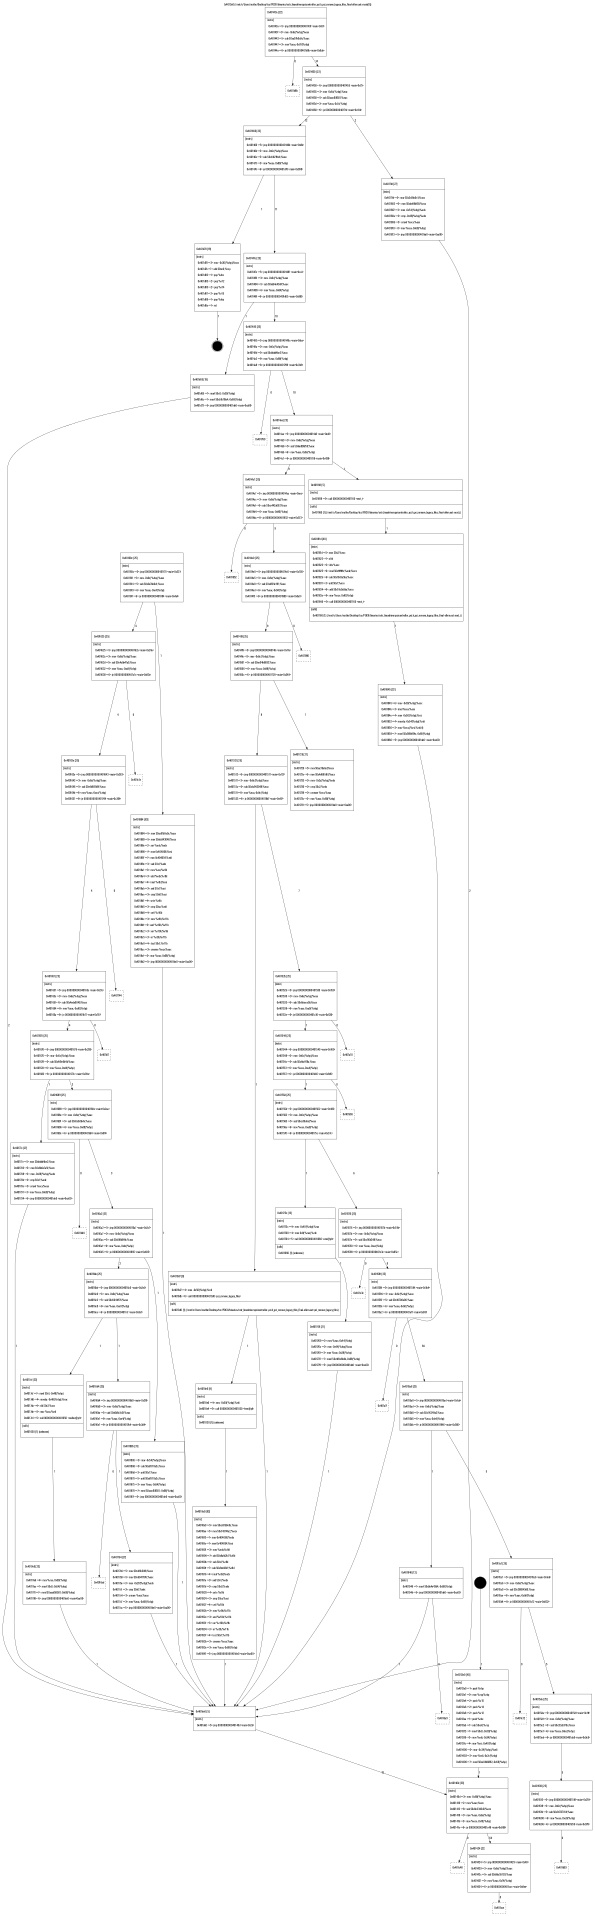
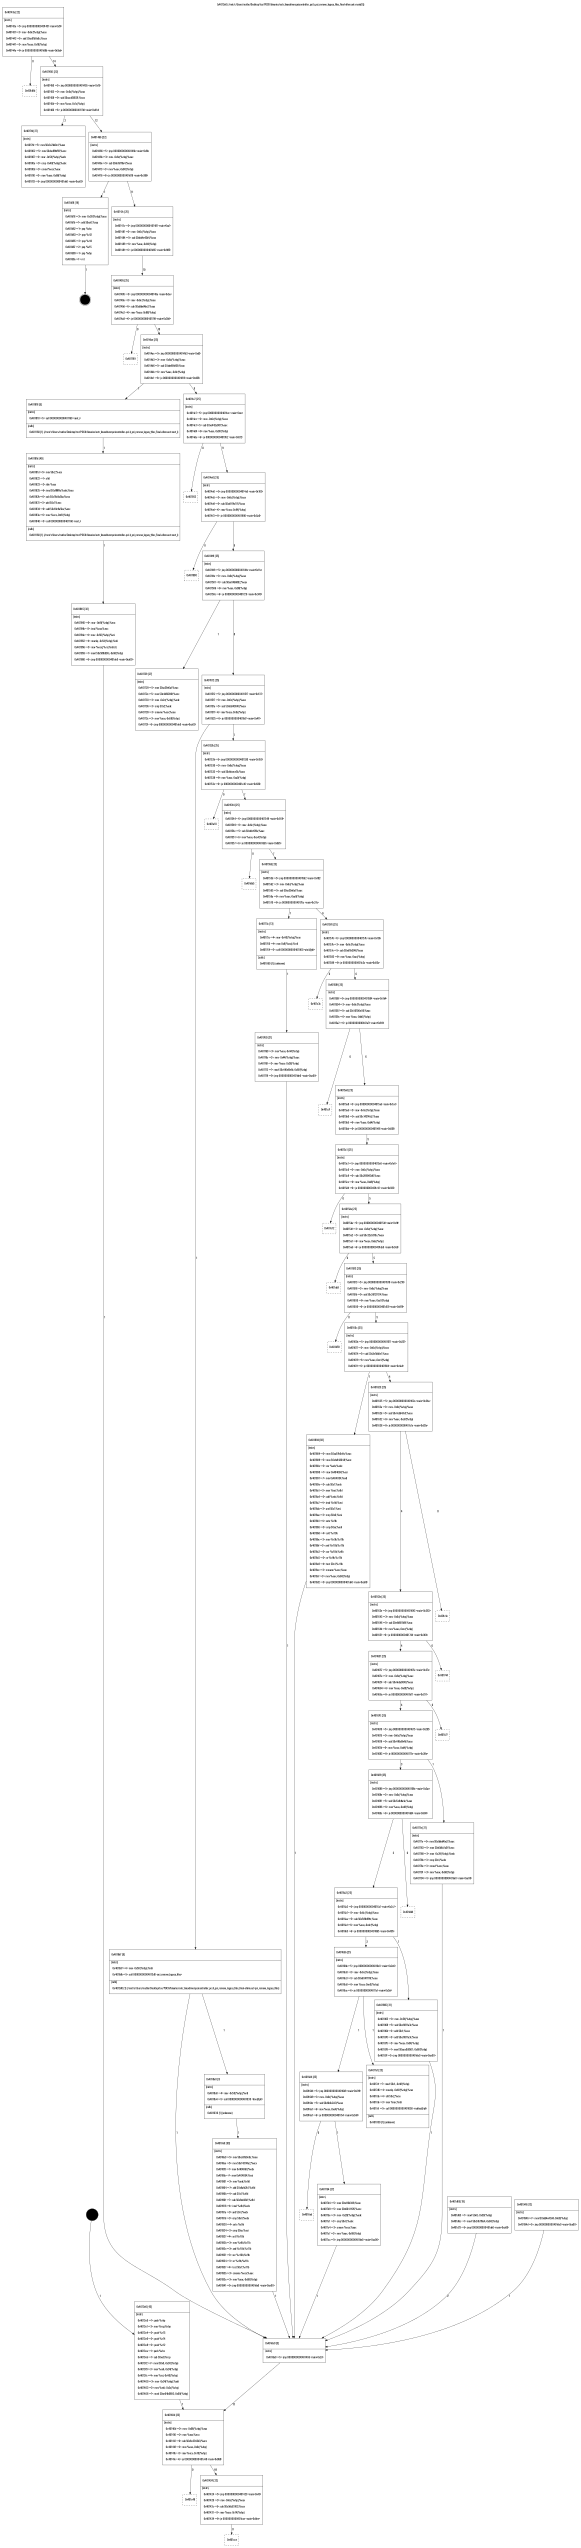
edge "0x40147c [25]" -> "0x401d65 [19]": removed, label "1"
edge "0x4017fd [27]" -> "0x401de0 [5]": removed, label "2"
edge "0x4015f3 [25]" -> "0x40160c [25]": added, label "5"
edge "0x40158f [25]" -> "0x4015a8 [25]": label " 64" -> " 6"
edge "0x4015a8 [25]" -> "0x401946 [12]": removed, label "1"
node "0x4017e6 [23]": removed
edge "0x401946 [12]" -> "0x401da9": now "0x4015da [25]" -> "0x401da9"
